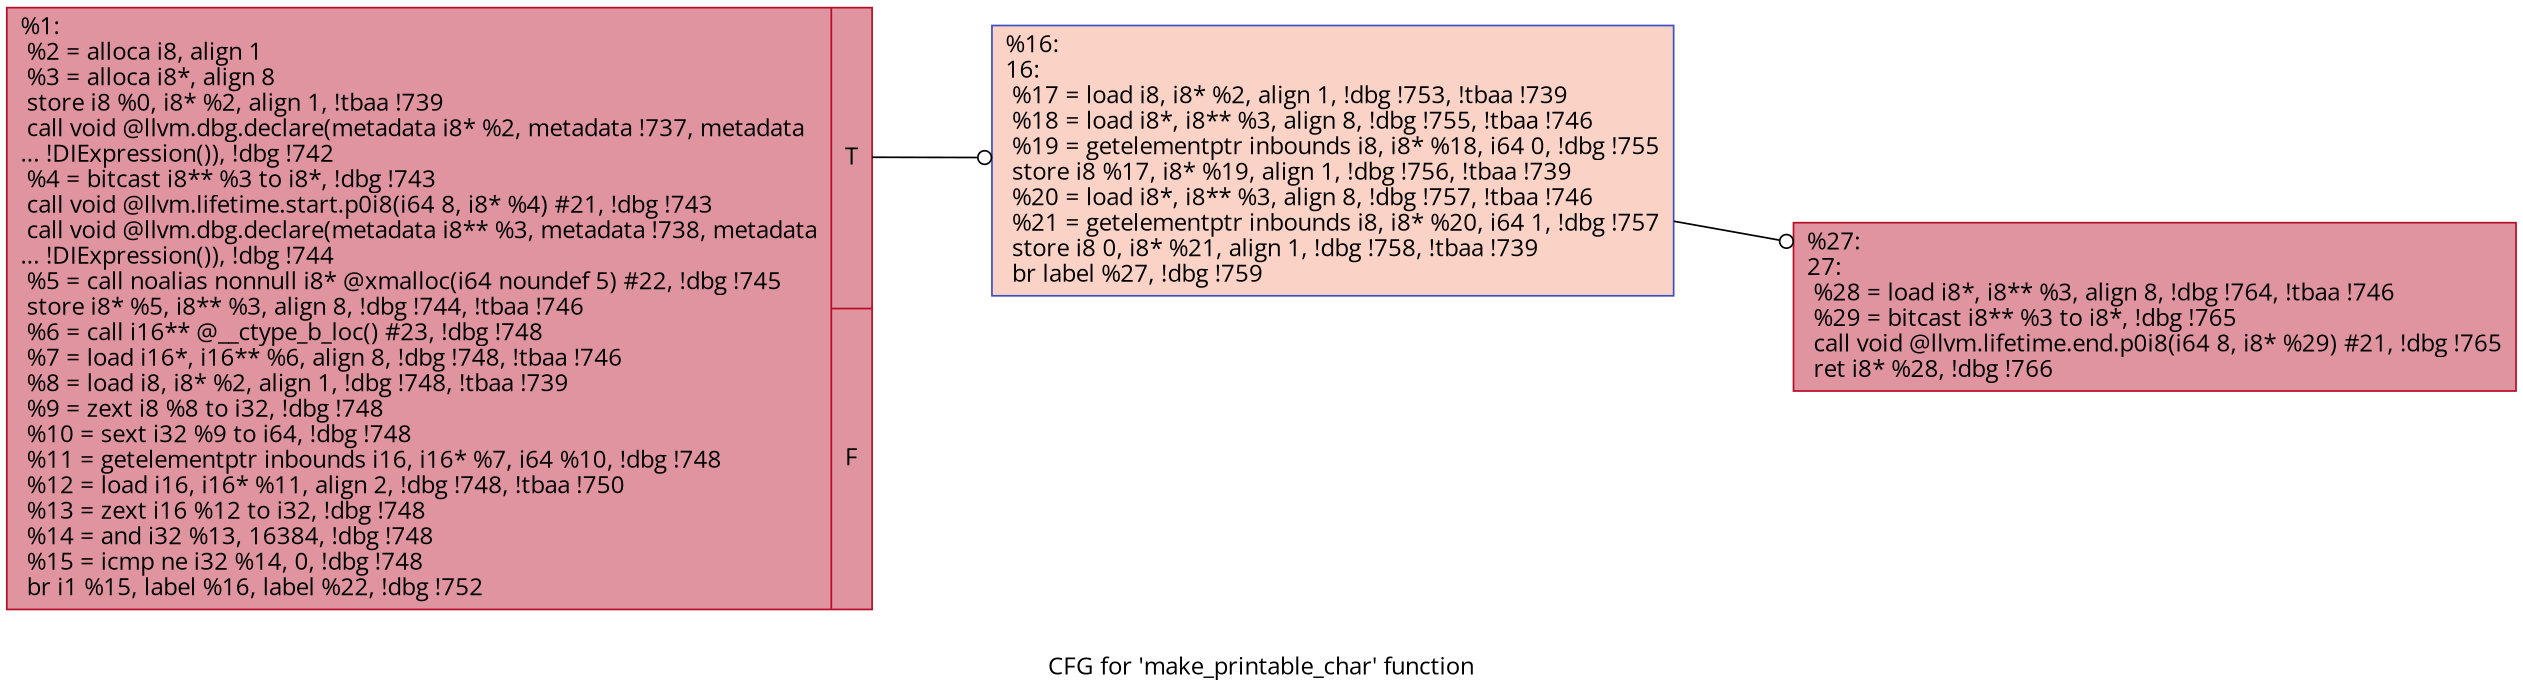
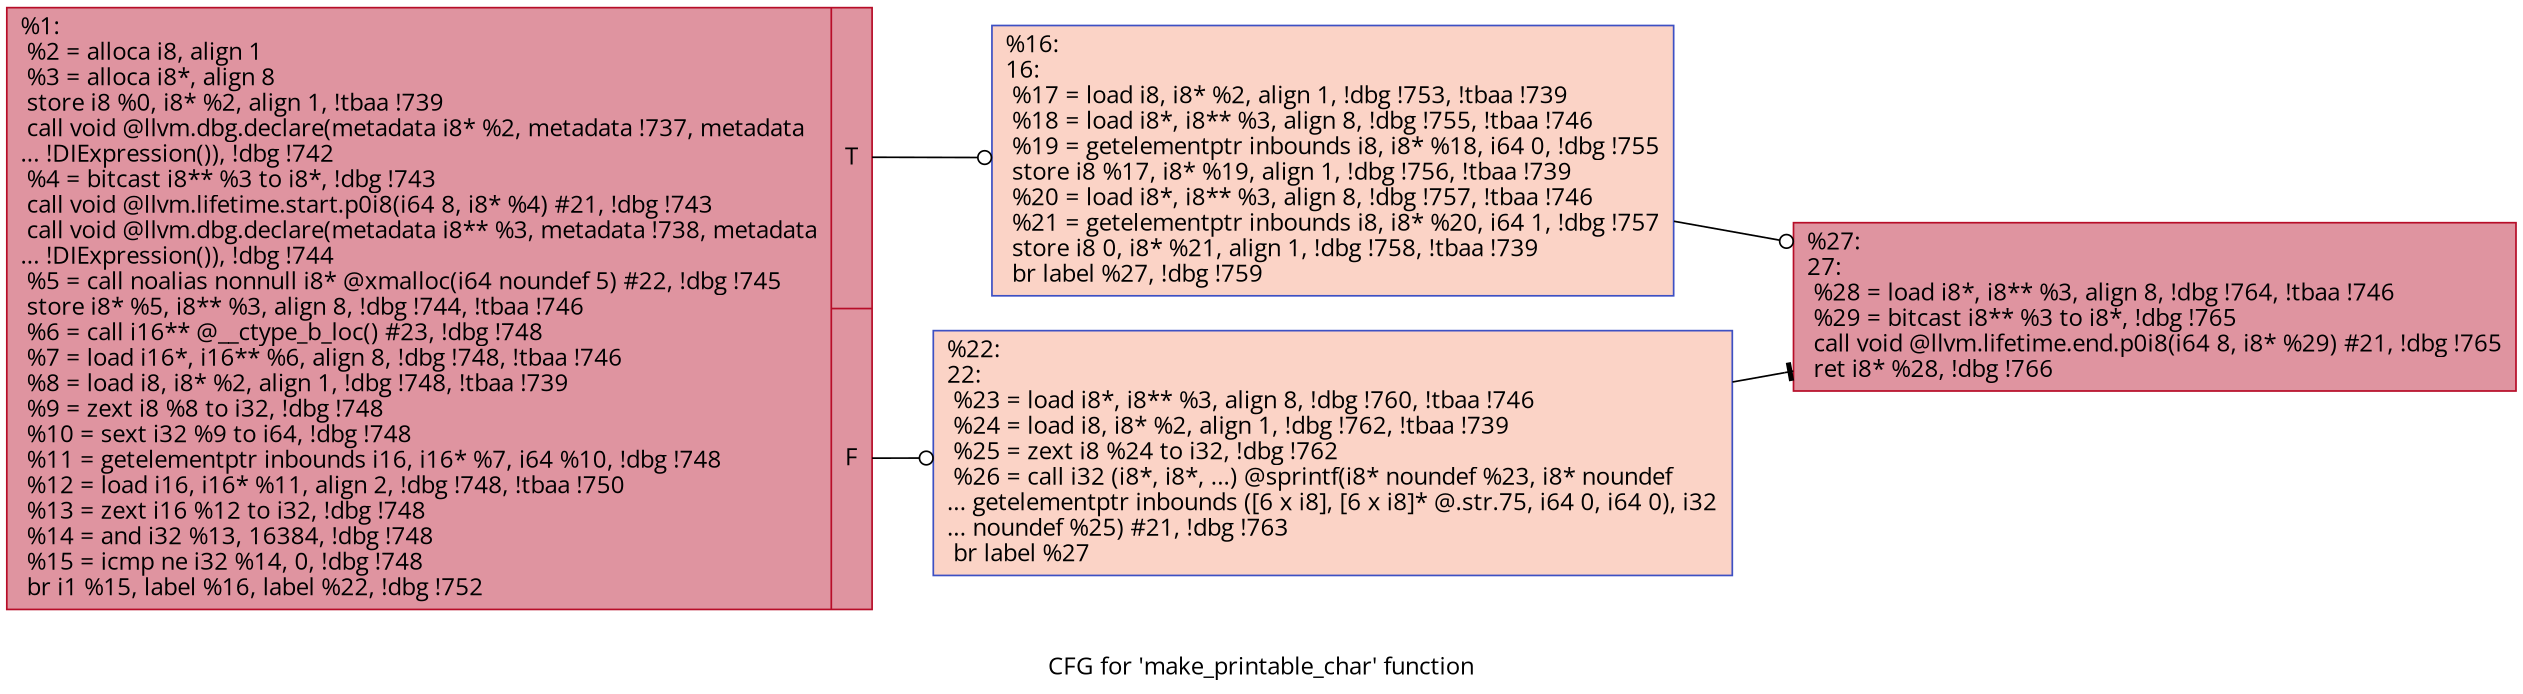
node "%22:": added
